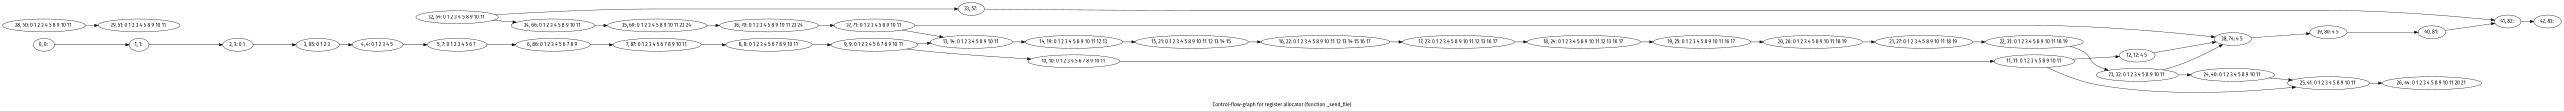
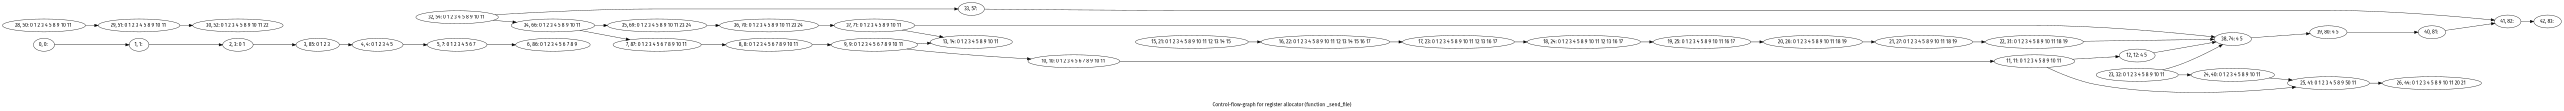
node "30, 52: 0 1 2 3 4 5 8 9 10 11 22": added
node "14, 19: 0 1 2 3 4 5 8 9 10 11 12 13": removed
edge "6, 86: 0 1 2 3 4 5 6 7 8 9" -> "7, 87: 0 1 2 3 4 5 6 7 8 9 10 11": now "34, 66: 0 1 2 3 4 5 8 9 10 11" -> "7, 87: 0 1 2 3 4 5 6 7 8 9 10 11"
edge "22, 31: 0 1 2 3 4 5 8 9 10 11 18 19" -> "23, 32: 0 1 2 3 4 5 8 9 10 11": now "22, 31: 0 1 2 3 4 5 8 9 10 11 18 19" -> "38, 74: 4 5"
node "25, 41: 0 1 2 3 4 5 8 9 10 11": label "25, 41: 0 1 2 3 4 5 8 9 10 11" -> "25, 41: 0 1 2 3 4 5 8 9 50 11"
